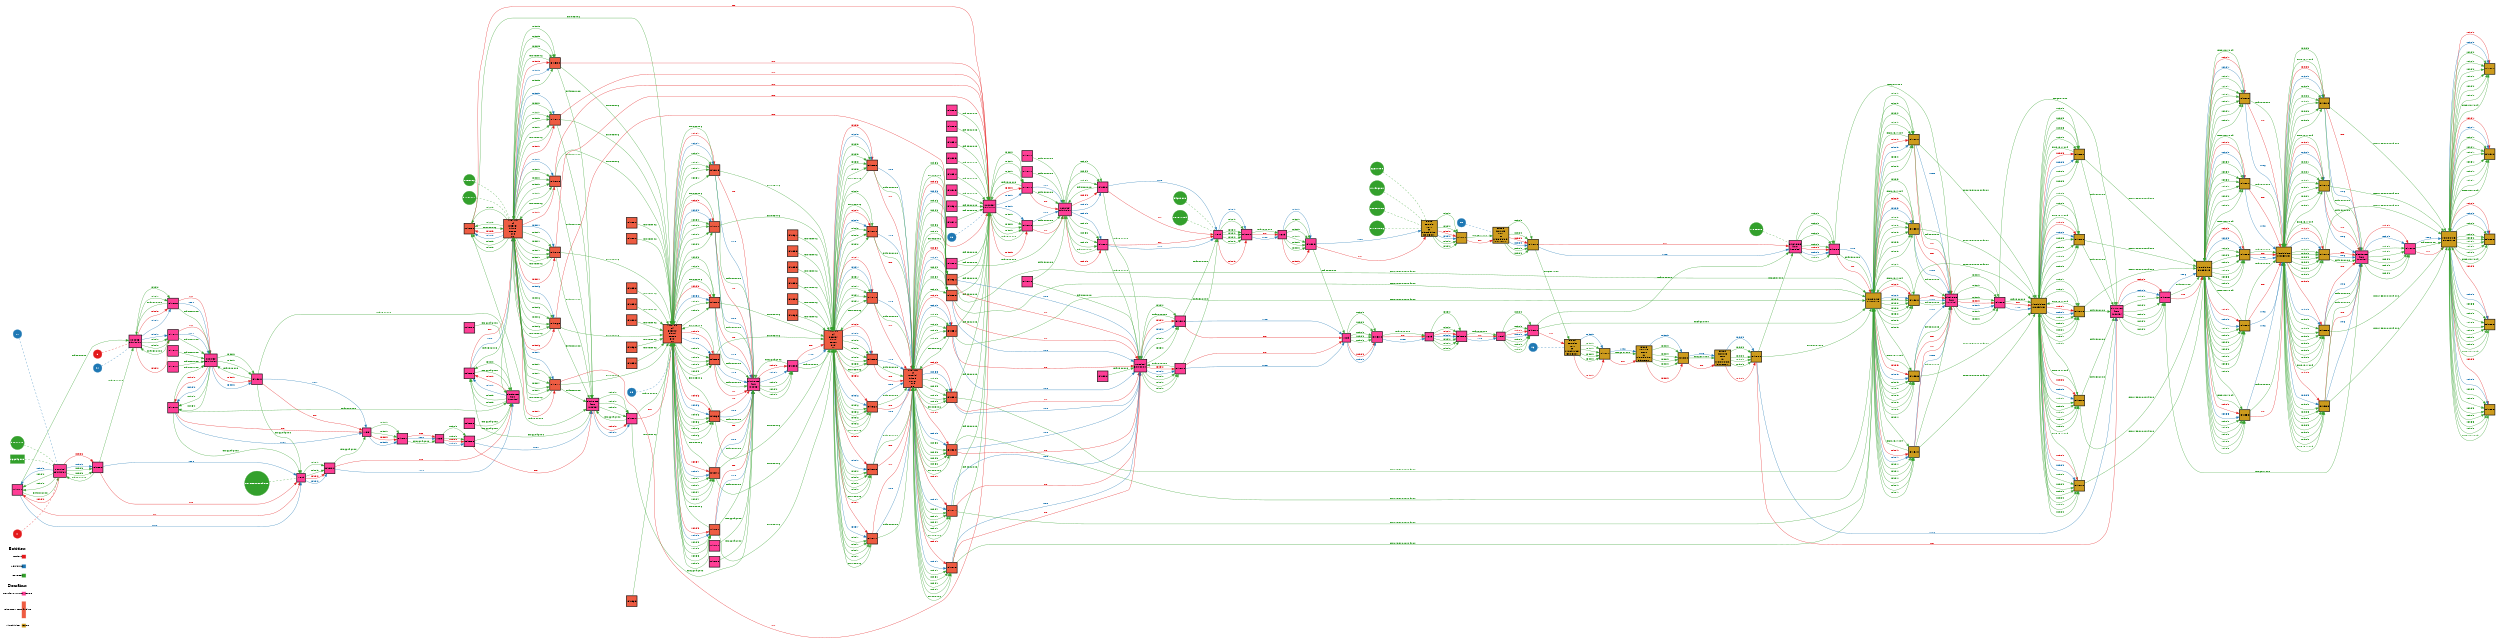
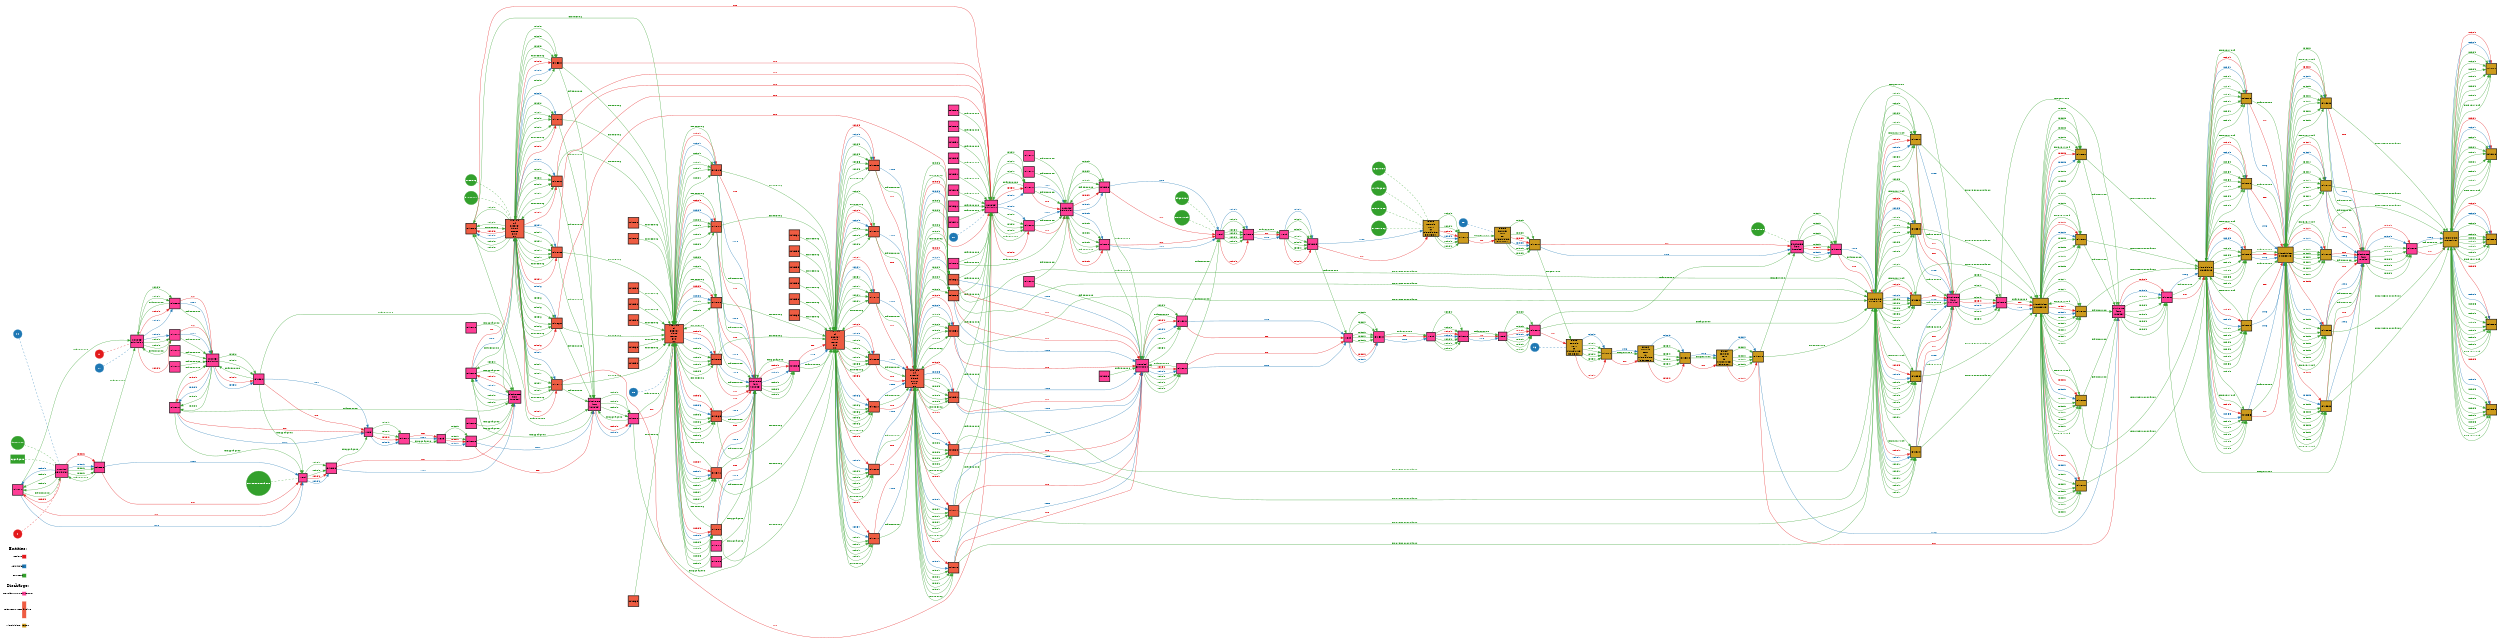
cluster "Domains:": label "Domains:" -> "Discharge:"
